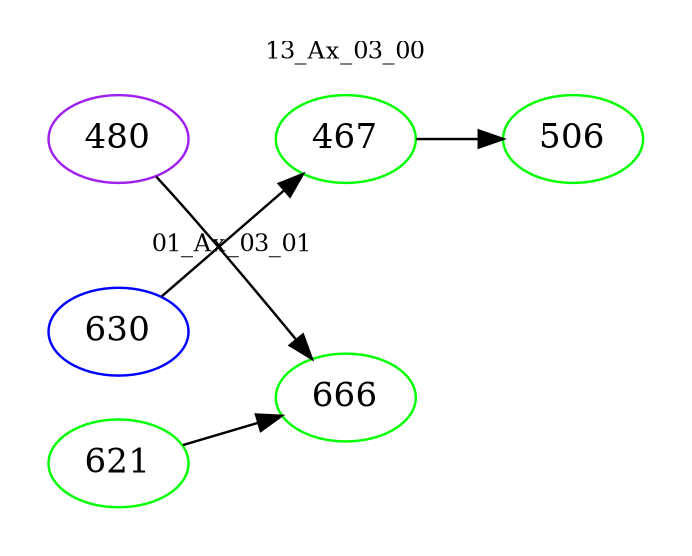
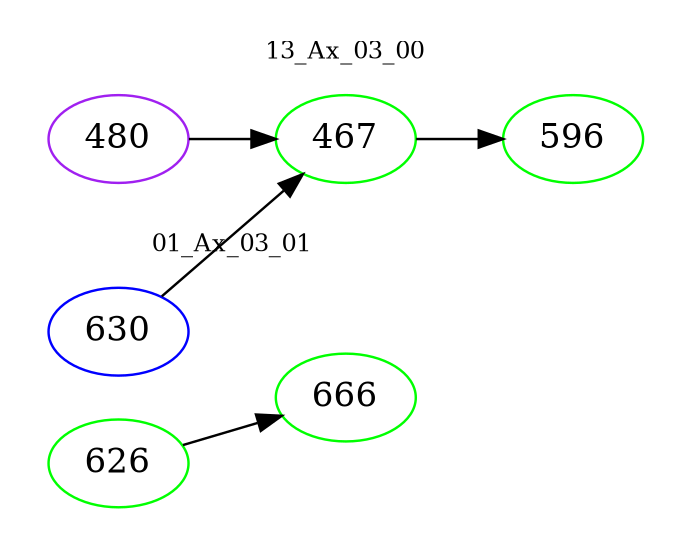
node "506": label "506" -> "596"
edge "480" -> "666": now "480" -> "467"
node "621": label "621" -> "626"
